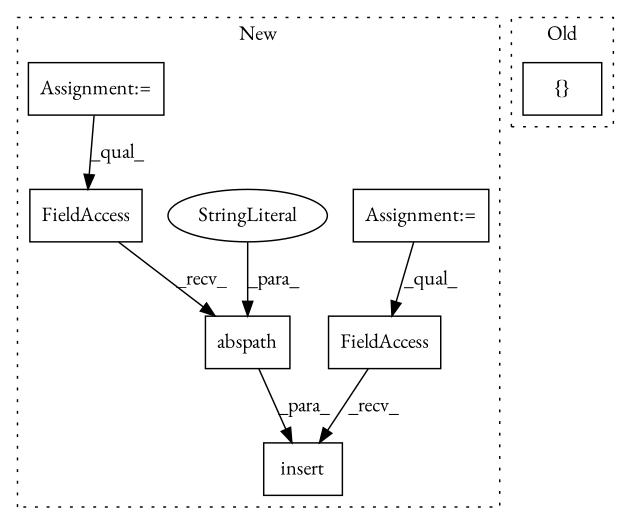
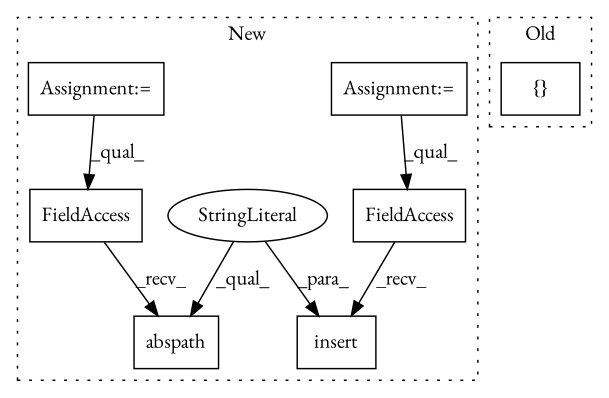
edge "StringLiteral" -> "abspath": label "_para_" -> "_qual_"
edge "abspath" -> "insert": now "StringLiteral" -> "insert"
